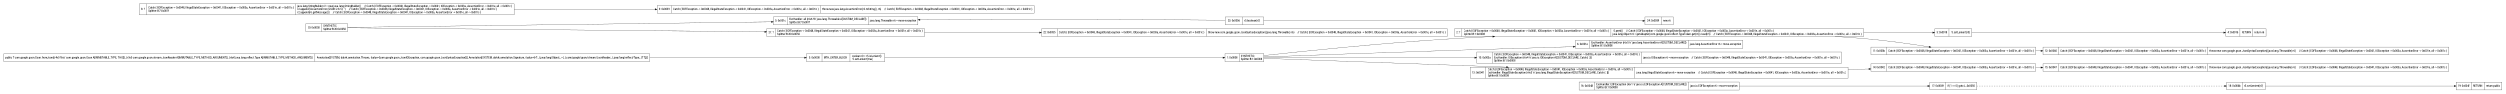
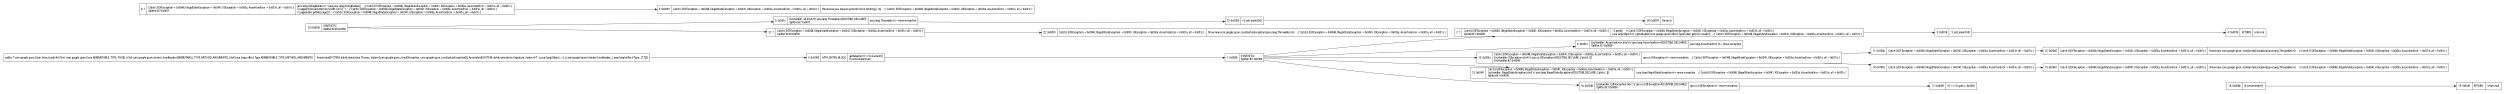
edge "23: 0x0056" -> "5: 0x001c": reversed
node "23: 0x0056": text "r5.boolean(r0)" -> "r5.setLenient(r0)"
node "24: 0x0059": text "new r6" -> "throw r6"
edge "2: ?" -> "11: 0x003b": now "10: 0x003a" -> "11: 0x003b"
node "0: 0x0000": text "boolean r0 = r5.isLenient()" -> "getAdapter r0 = r5.isLenient()"
node "10: 0x003a": text "Splitter:B:1:0x0008" -> "ExcHandler:B:1:0x0008"
edge "13: 0x0041" -> "14: 0x0042": now "10: 0x003a" -> "14: 0x0042"
edge "1: 0x0008" -> "16: 0x0048": added
edge "17: 0x0049" -> "18: 0x004b": removed
node "19: 0x004f": text "return public" -> "return null"
